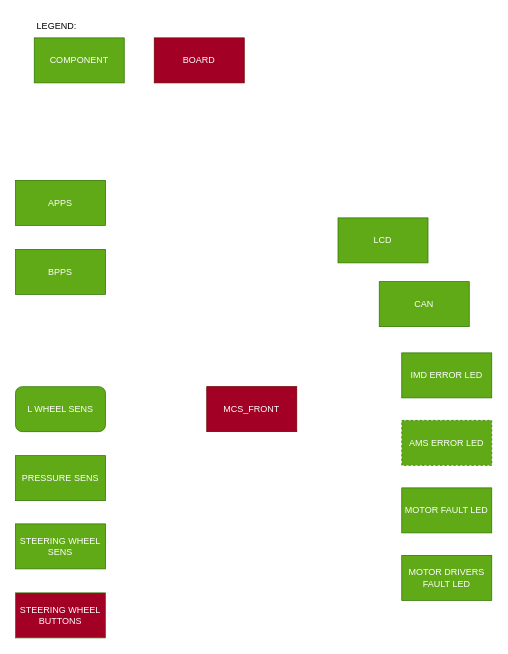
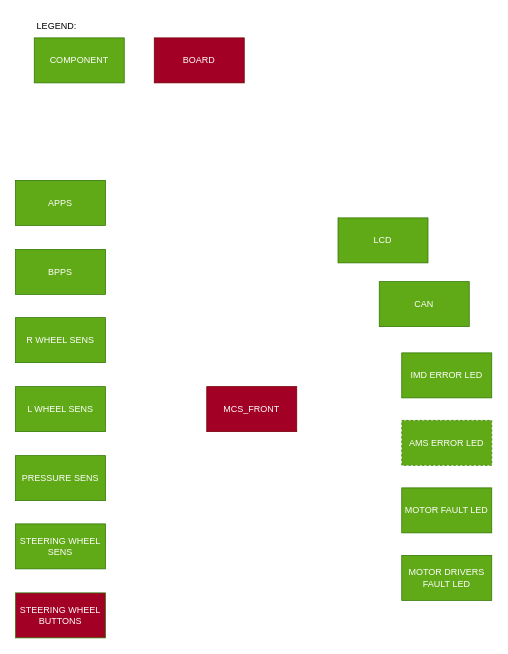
node "R WHEEL SENS": added
node "L WHEEL SENS": shape rounded rectangle -> rectangle
